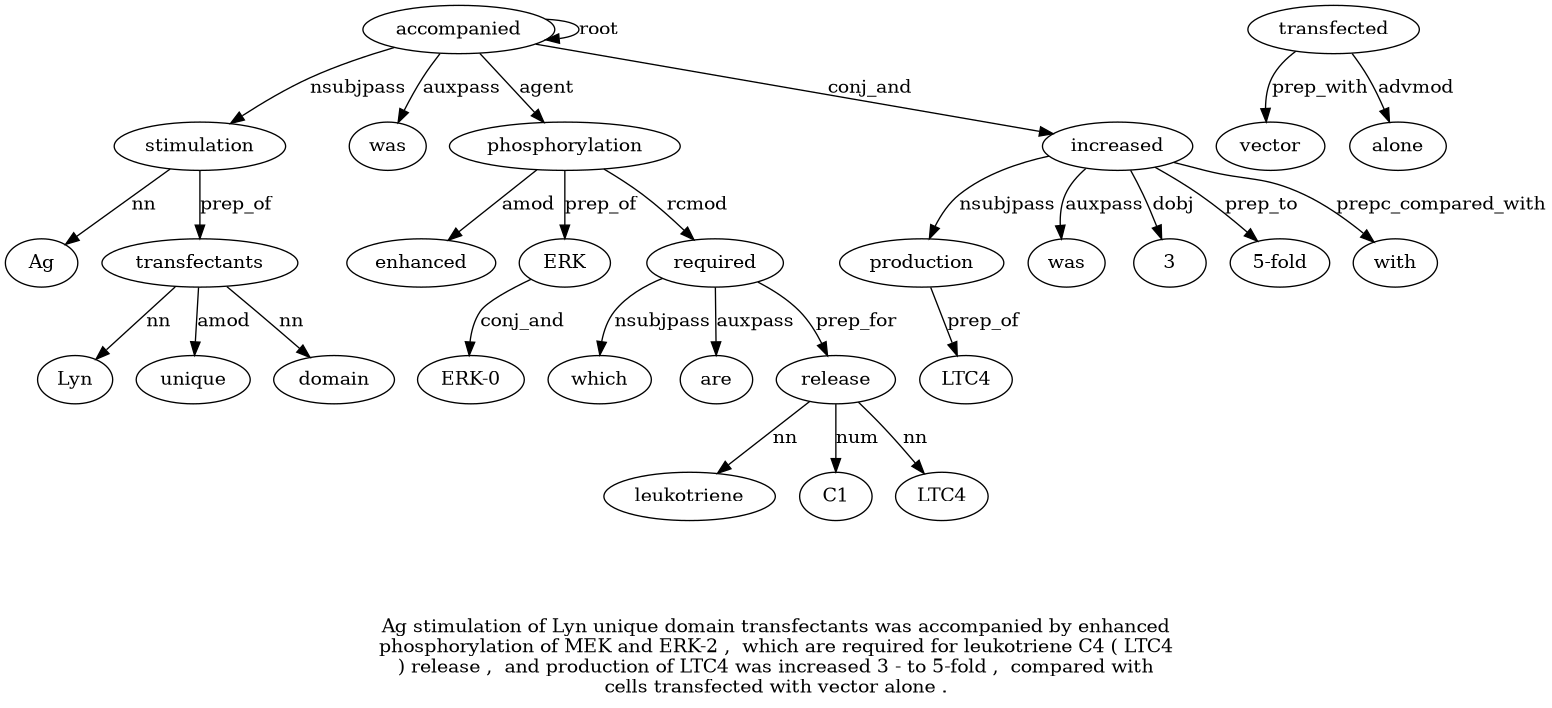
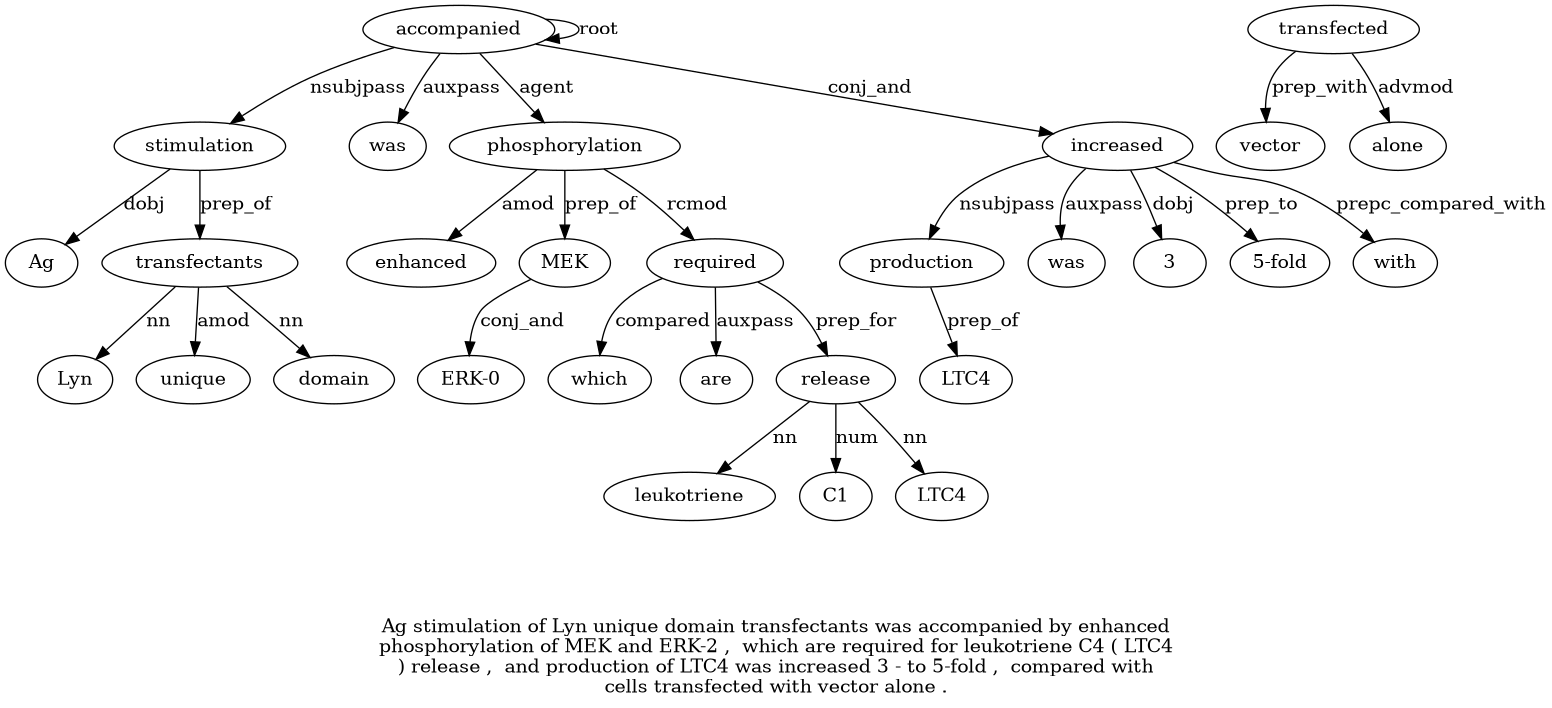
edge "stimulation" -> "Ag": label "nn" -> "dobj"
node "ERK": label "ERK" -> "MEK"
edge "required" -> "which": label "nsubjpass" -> "compared"
